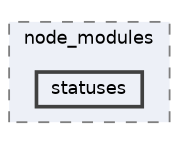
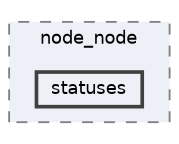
cluster "node_modules": label "node_modules" -> "node_node"
